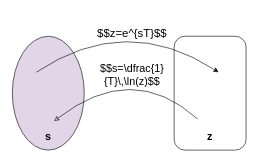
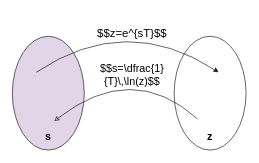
node "z": shape rounded rectangle -> ellipse
